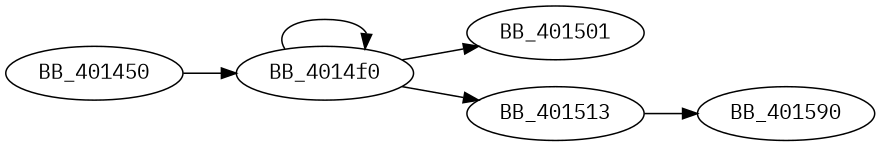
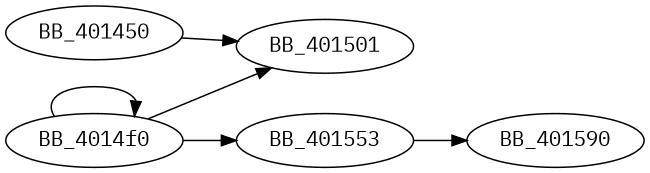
edge "BB_401450" -> "BB_4014f0": now "BB_401450" -> "BB_401501"
node "BB_401513": label "BB_401513" -> "BB_401553"
